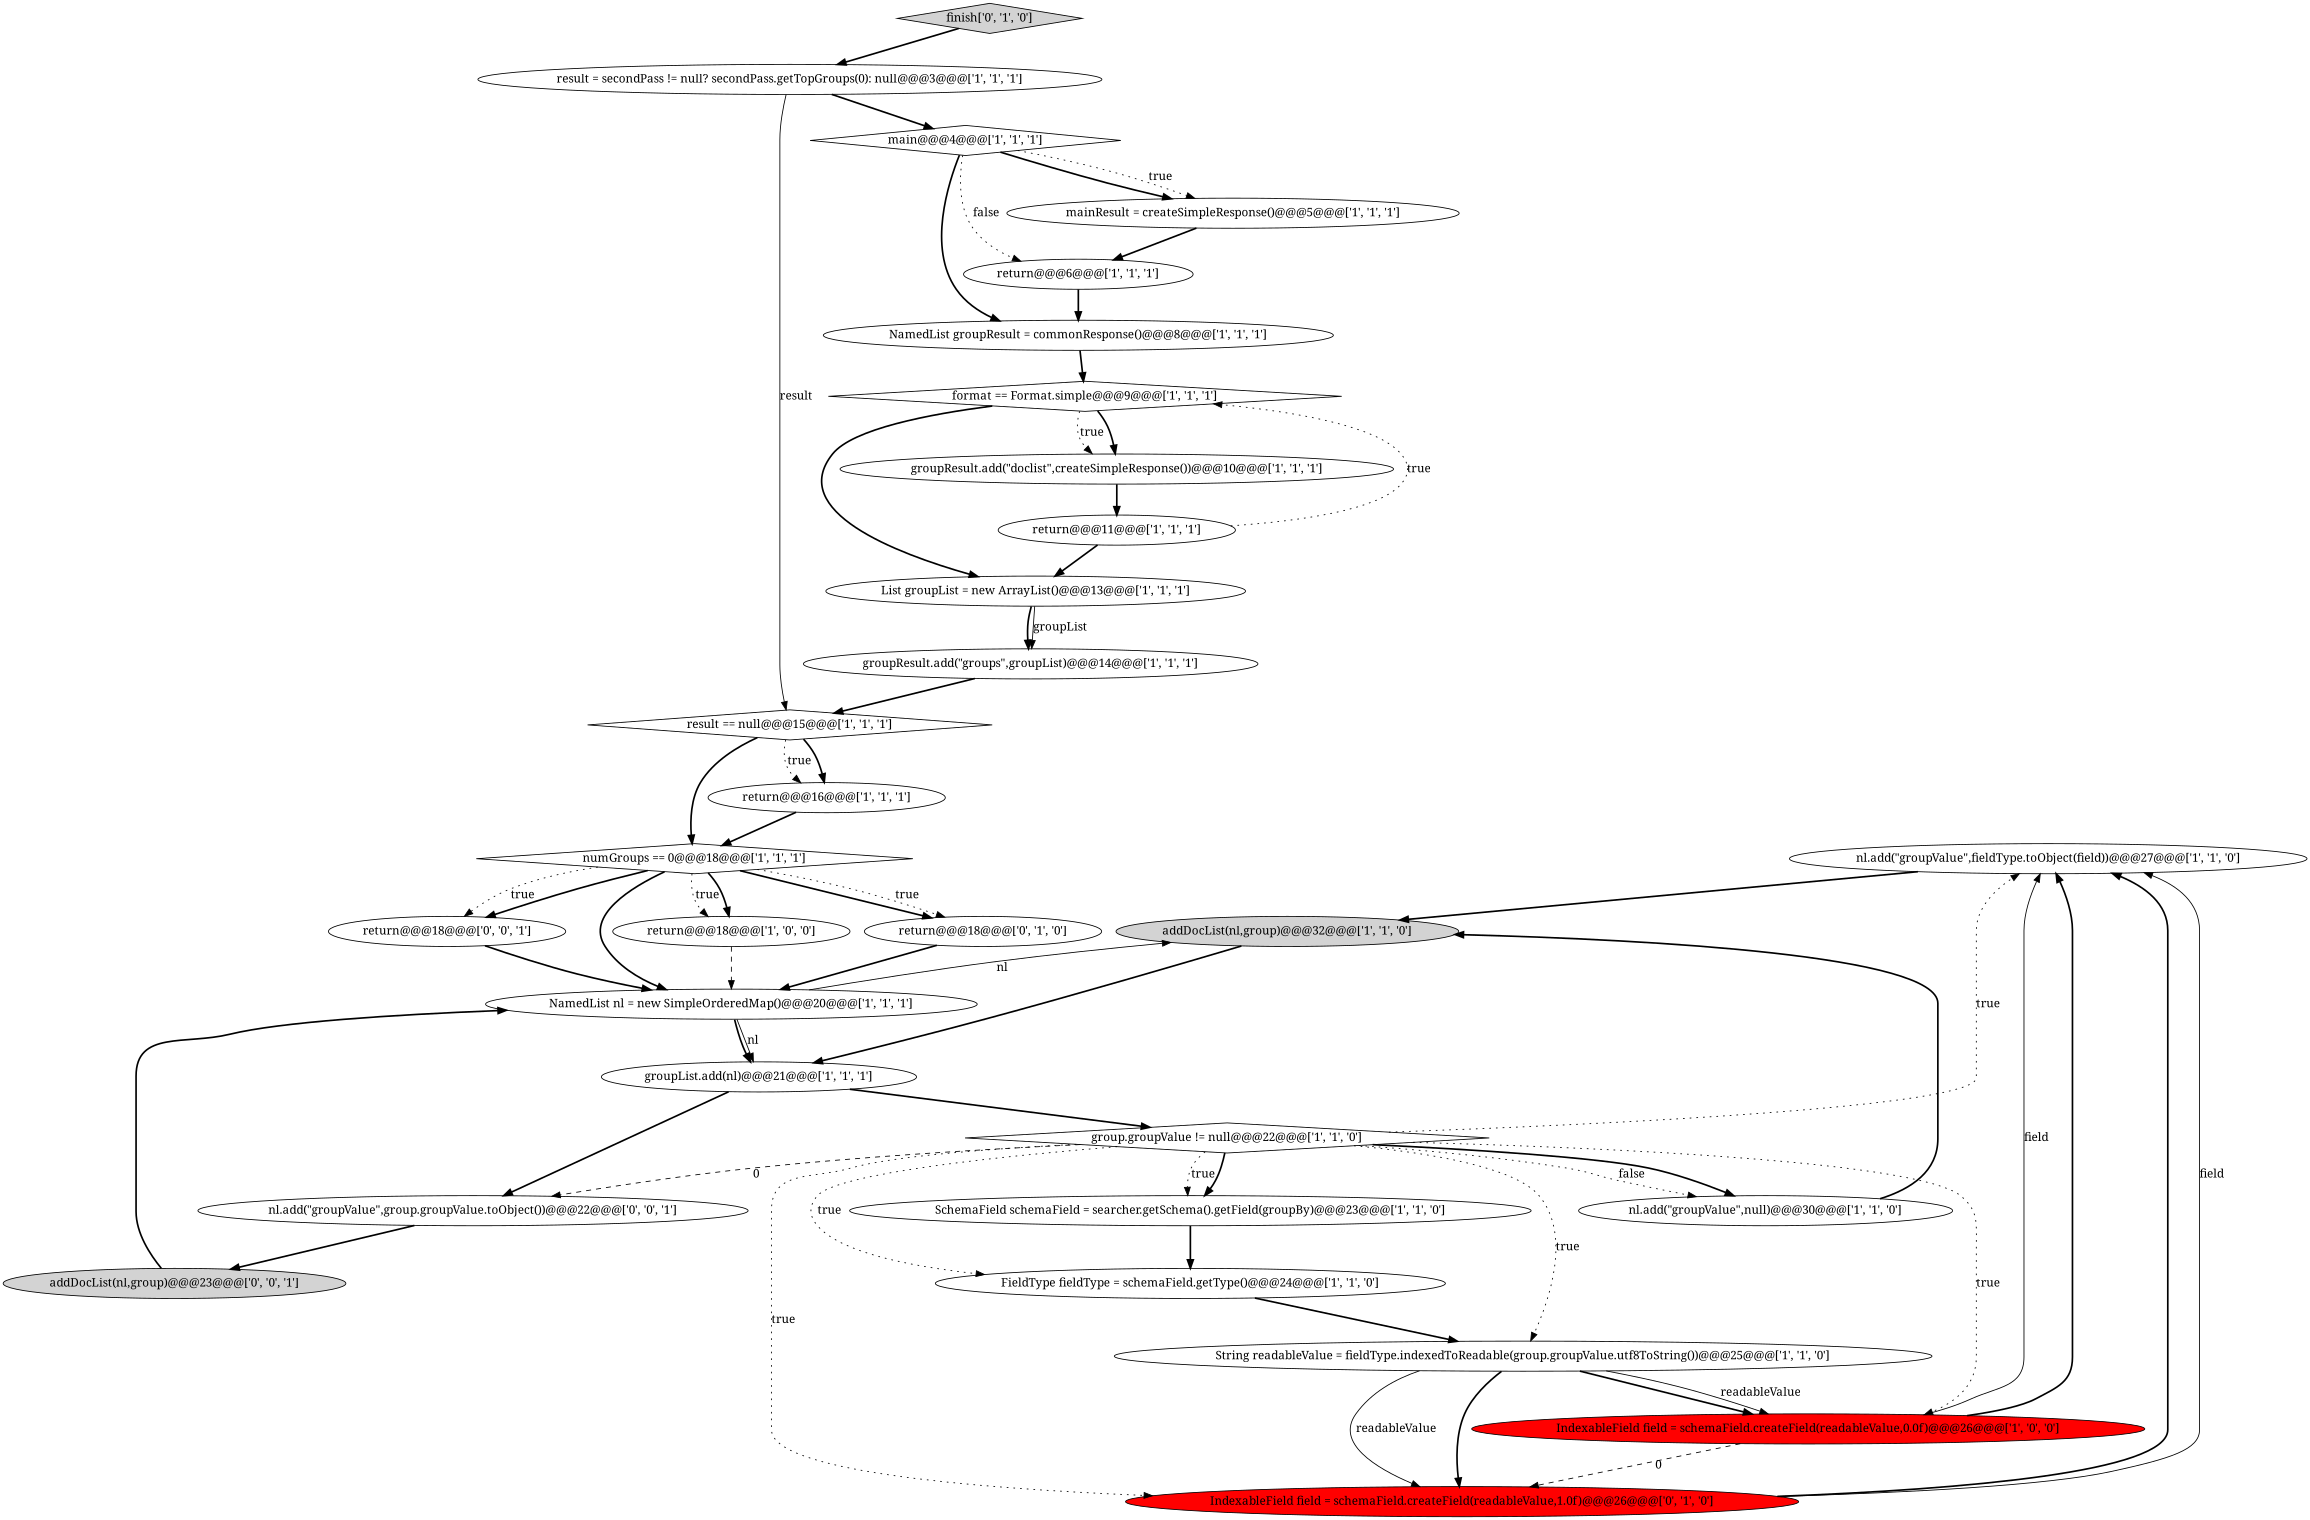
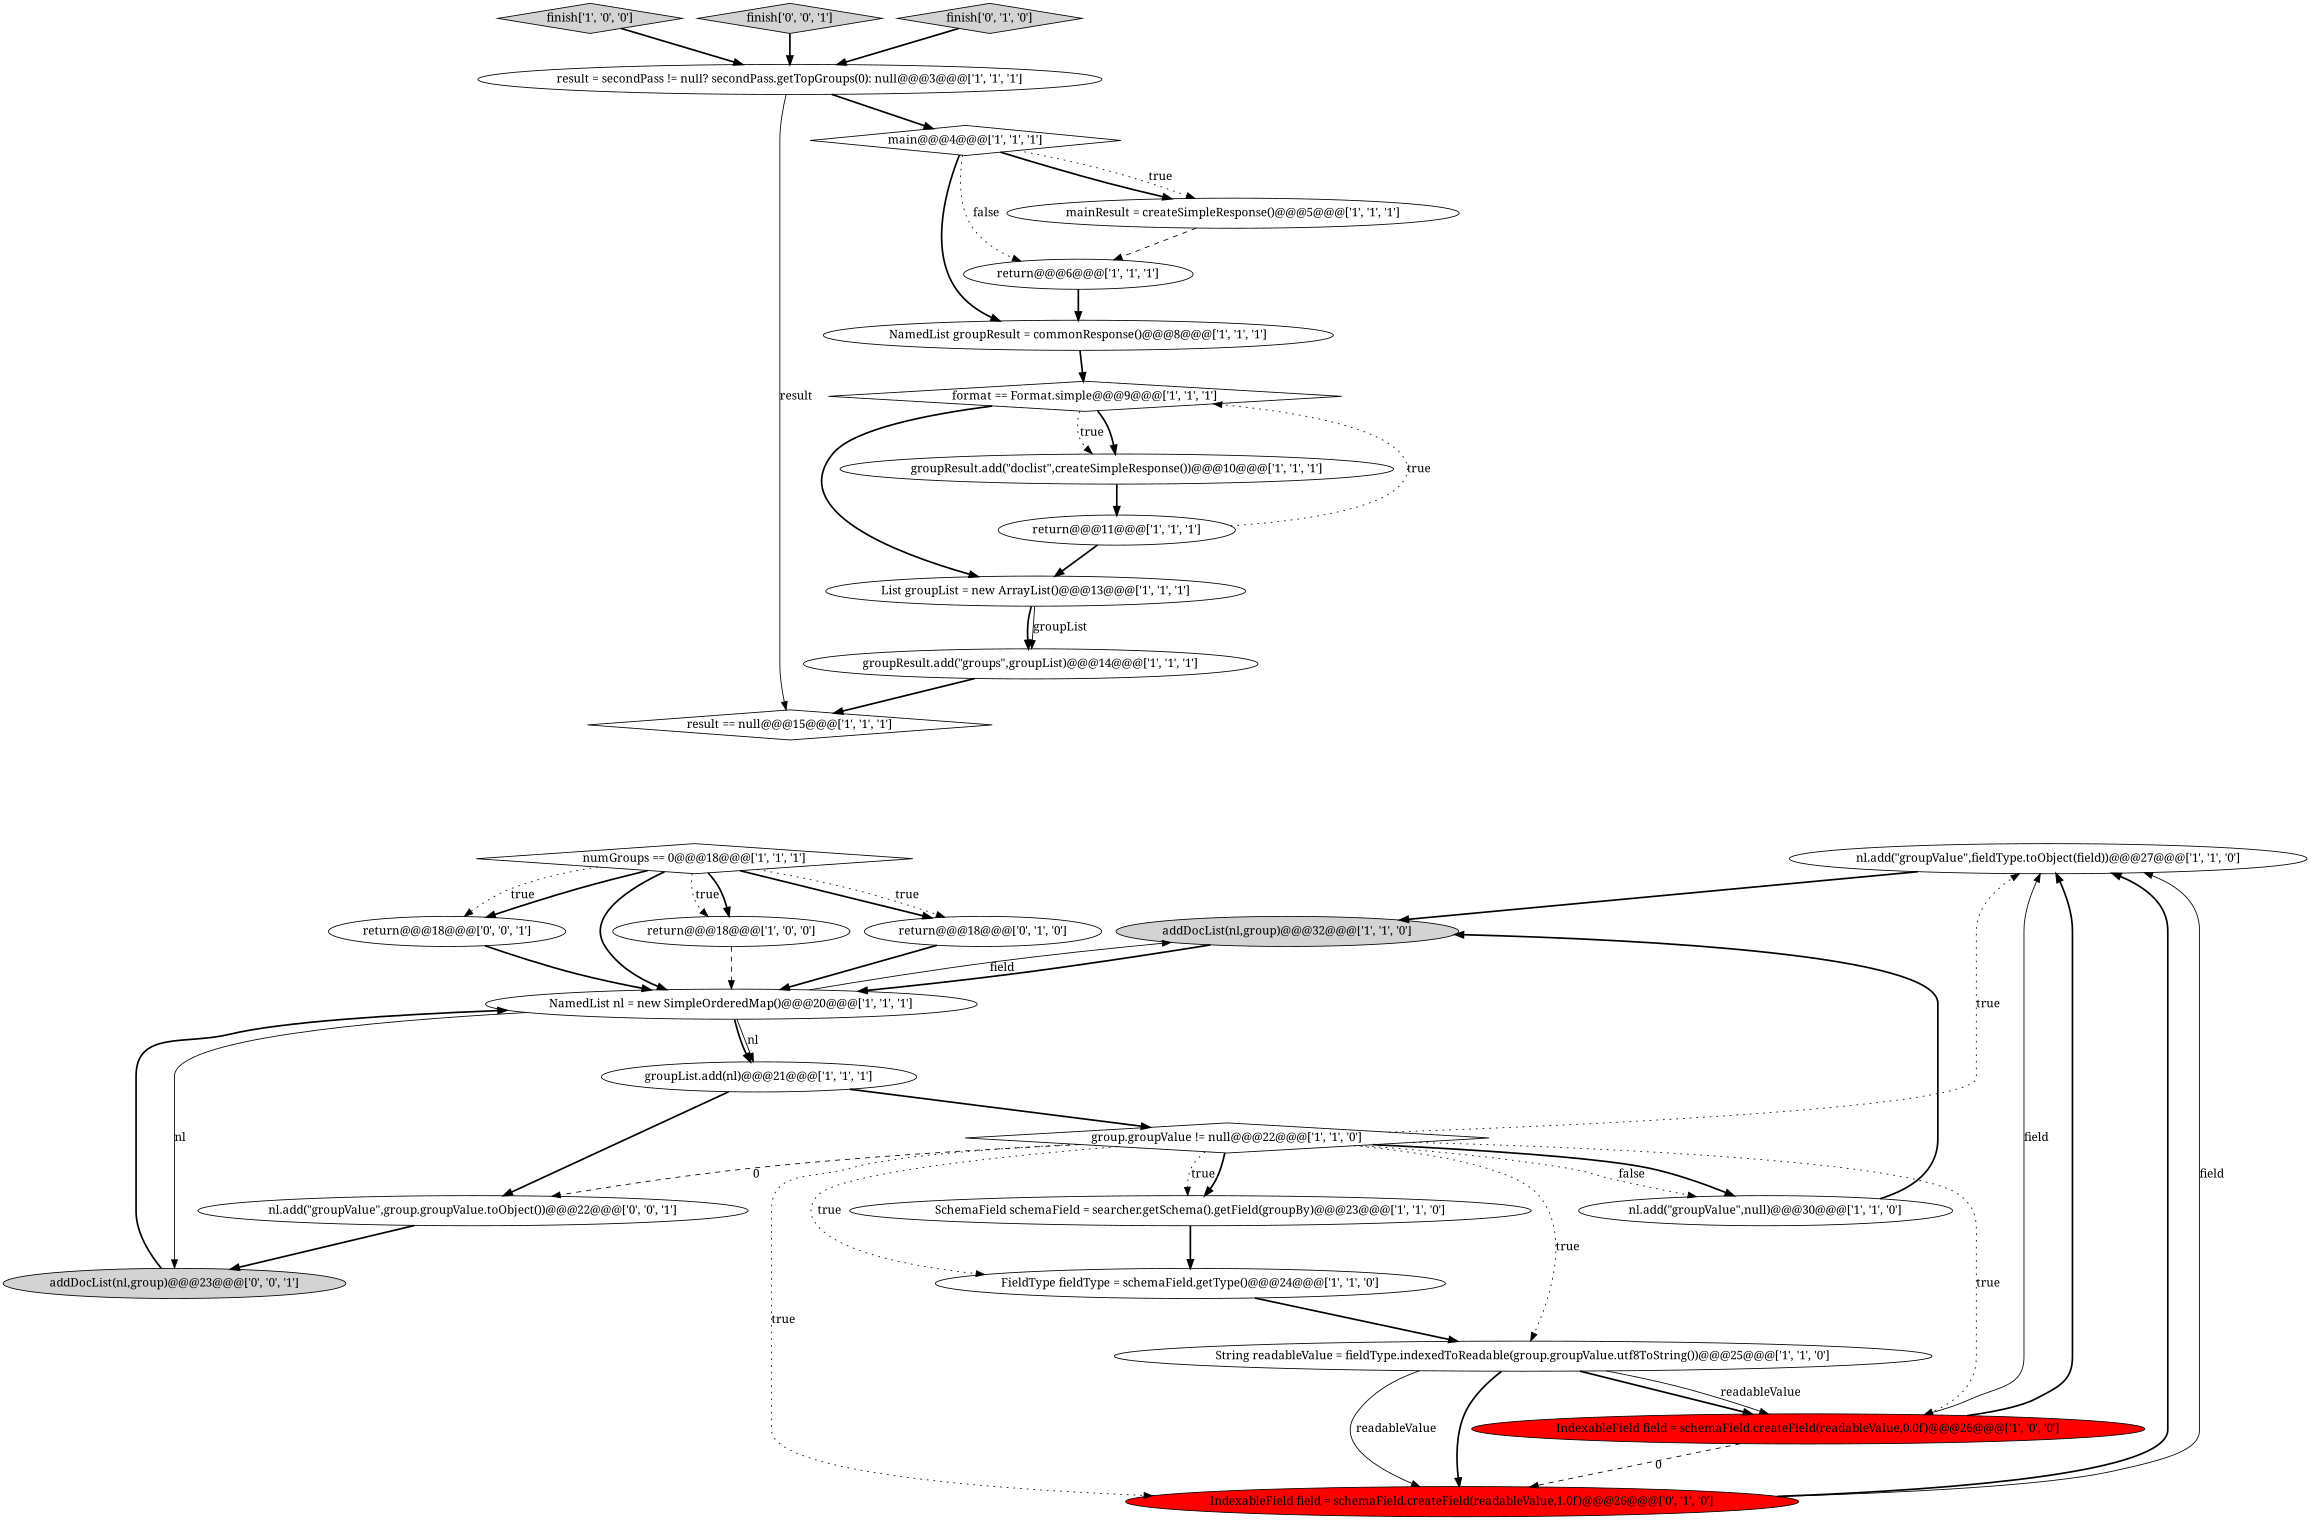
node "finish['1', '0', '0']": added
node "finish['0', '0', '1']": added
edge "mainResult = createSimpleResponse()@@@5@@@['1', '1', '1']" -> "return@@@6@@@['1', '1', '1']": style bold -> dashed
edge "result == null@@@15@@@['1', '1', '1']" -> "numGroups == 0@@@18@@@['1', '1', '1']": removed
node "return@@@16@@@['1', '1', '1']": removed
edge "NamedList nl = new SimpleOrderedMap()@@@20@@@['1', '1', '1']" -> "addDocList(nl,group)@@@32@@@['1', '1', '0']": label "nl" -> "field"
edge "addDocList(nl,group)@@@32@@@['1', '1', '0']" -> "groupList.add(nl)@@@21@@@['1', '1', '1']": now "addDocList(nl,group)@@@32@@@['1', '1', '0']" -> "NamedList nl = new SimpleOrderedMap()@@@20@@@['1', '1', '1']"
edge "NamedList nl = new SimpleOrderedMap()@@@20@@@['1', '1', '1']" -> "addDocList(nl,group)@@@23@@@['0', '0', '1']": added, label "nl"
